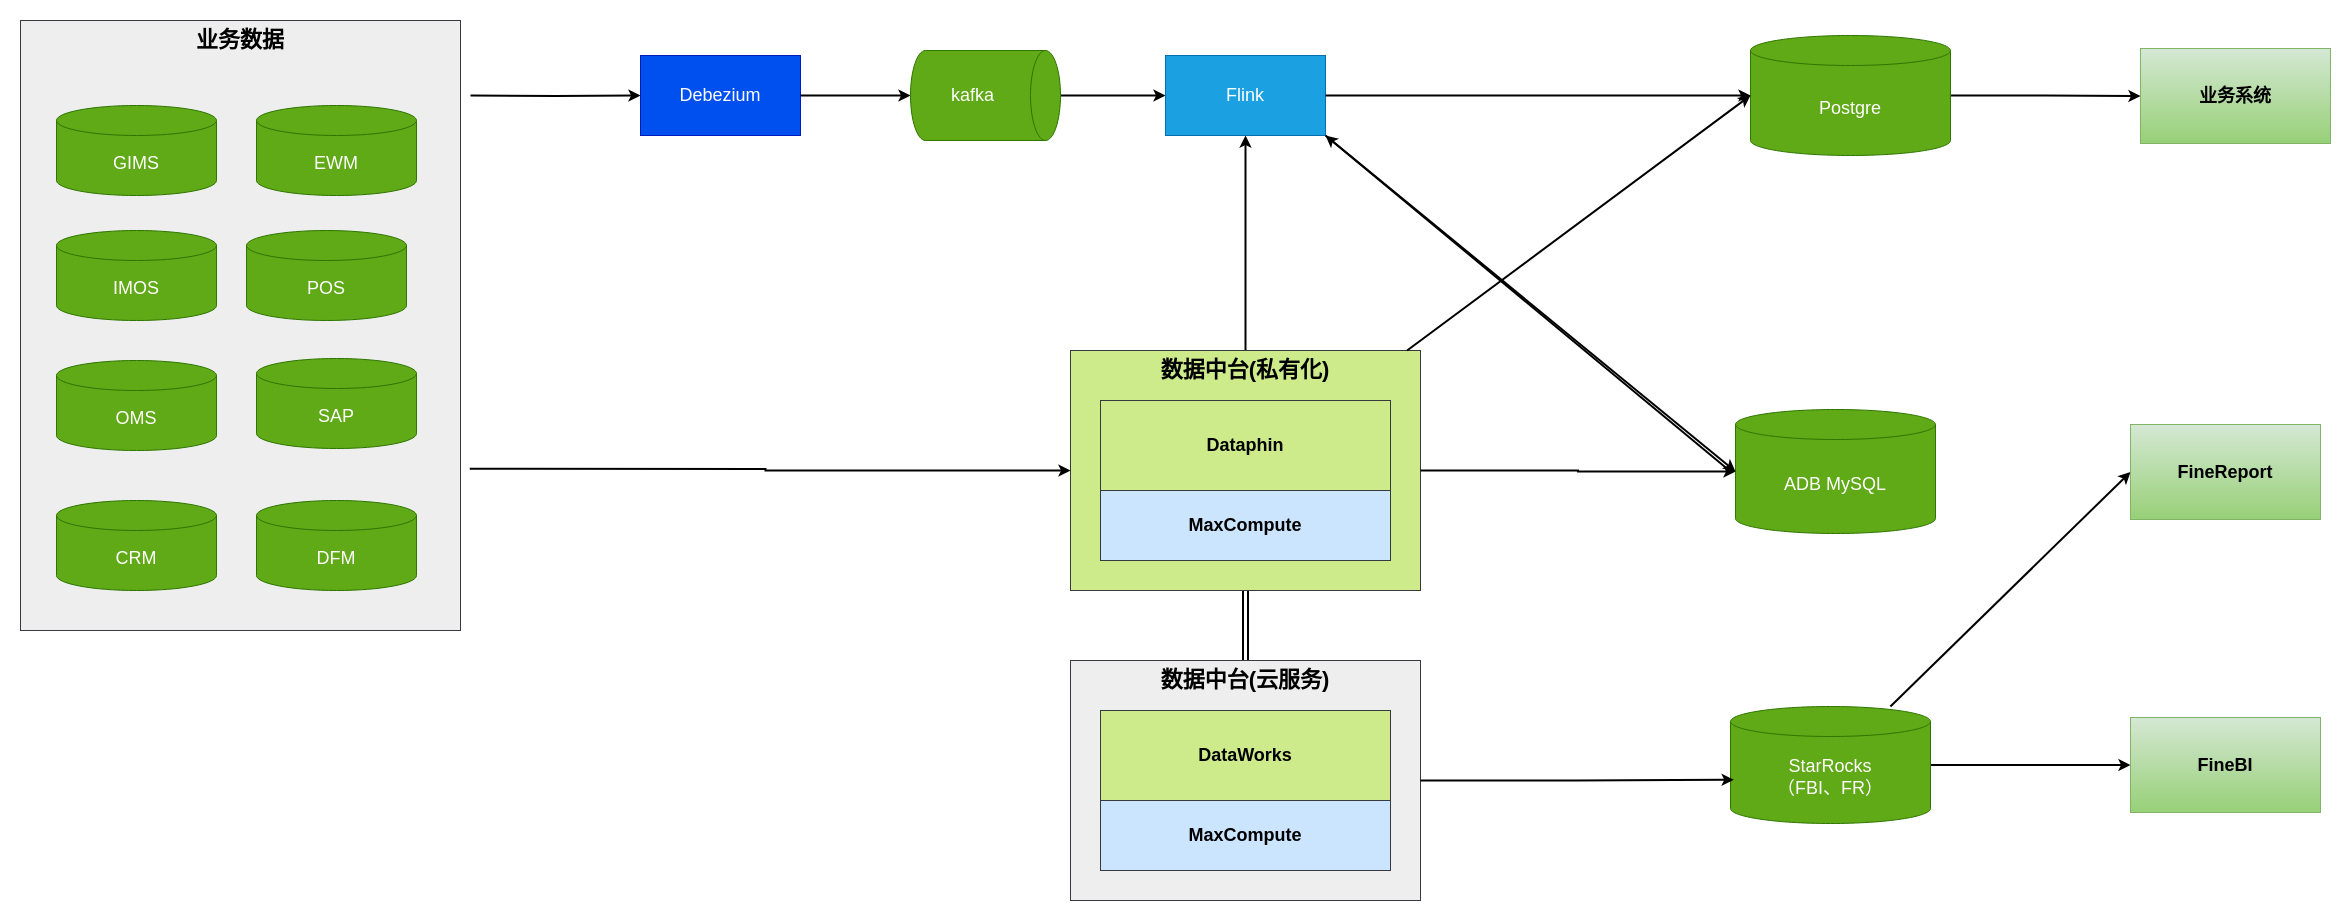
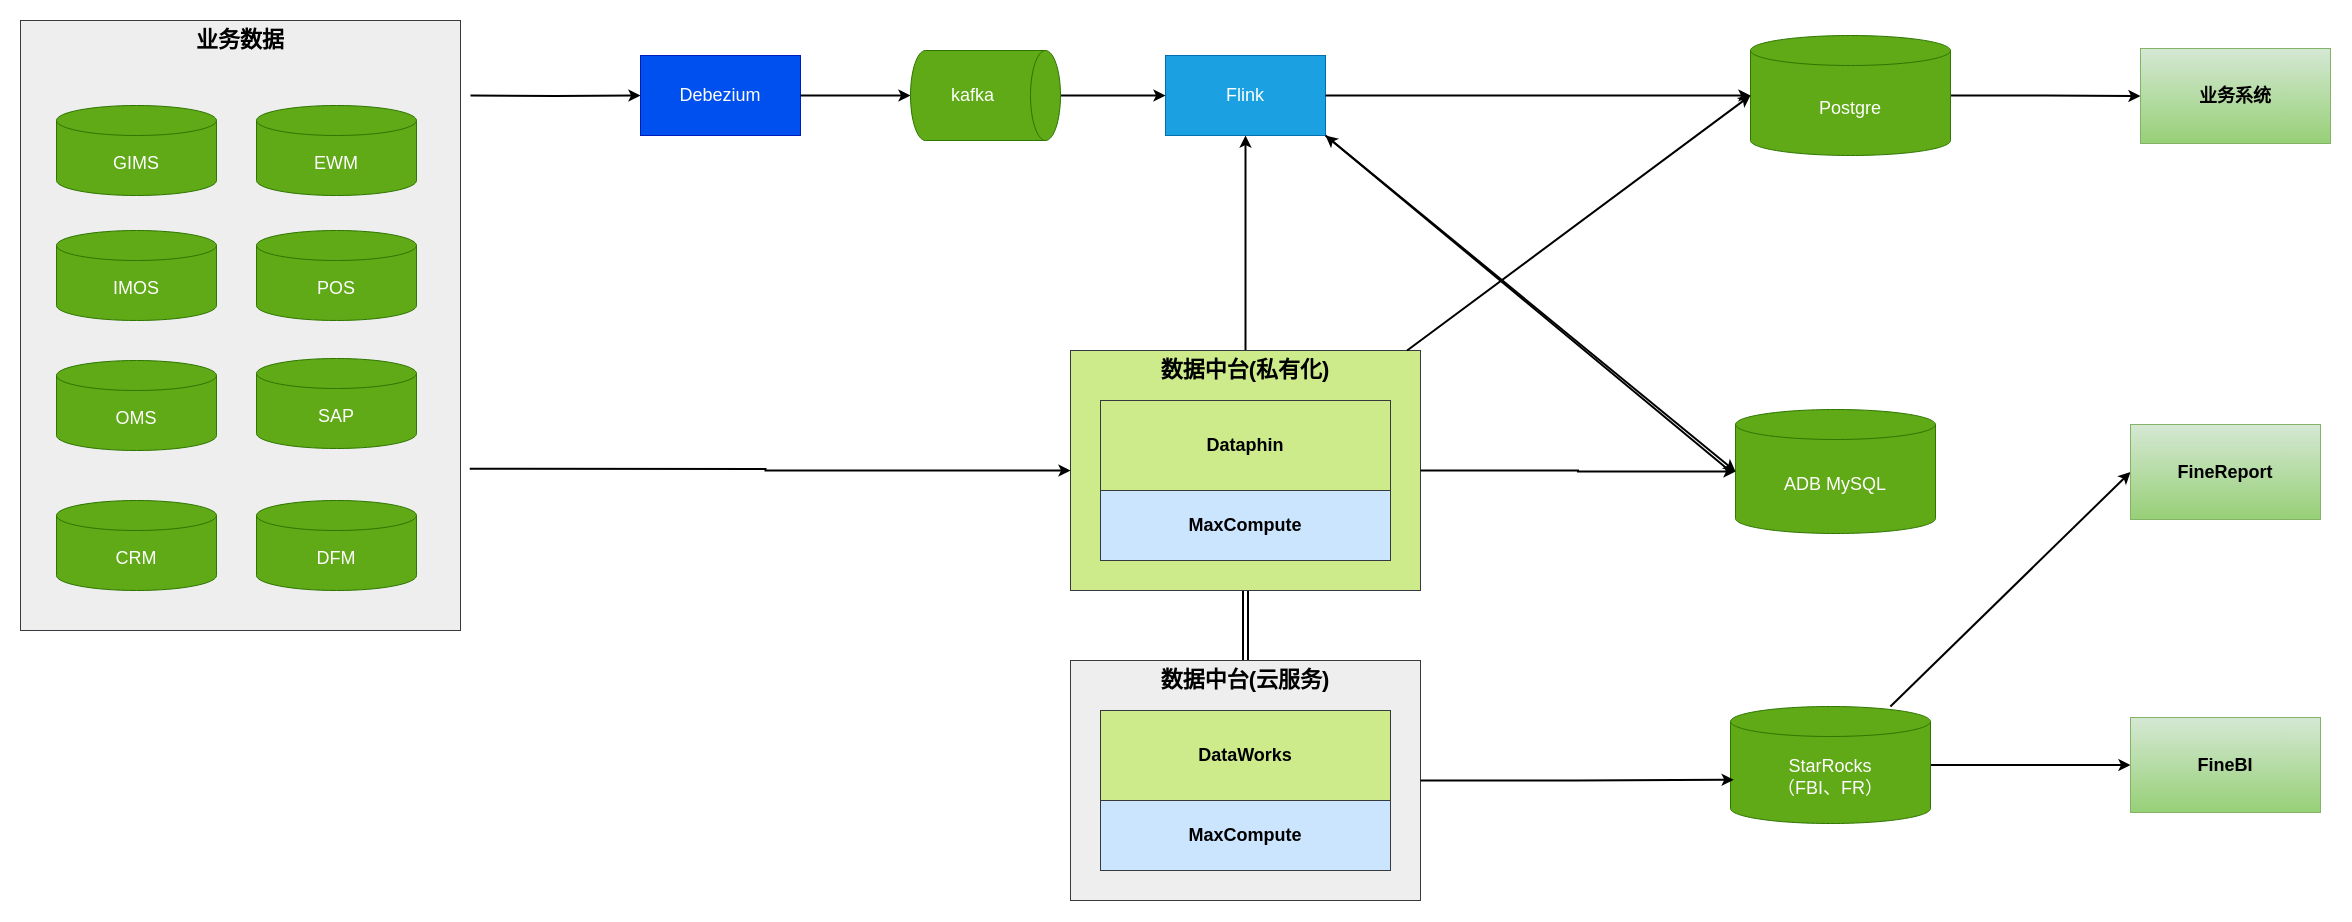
node "POS": moved (327, 276) -> (337, 276)
